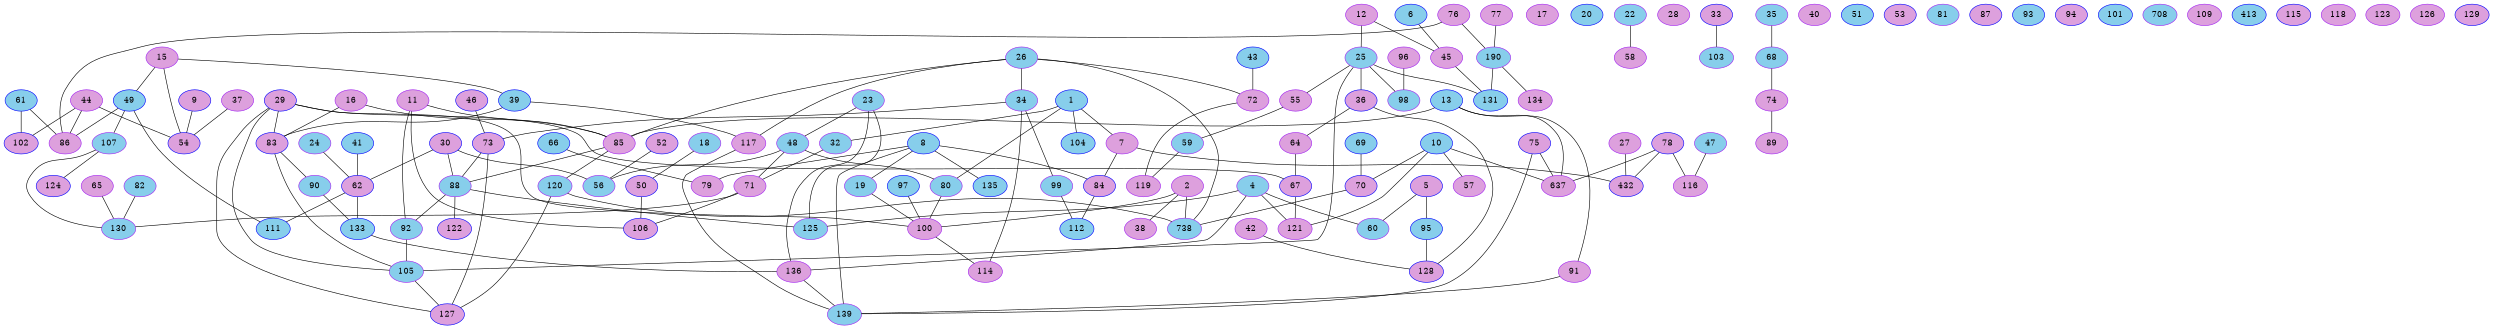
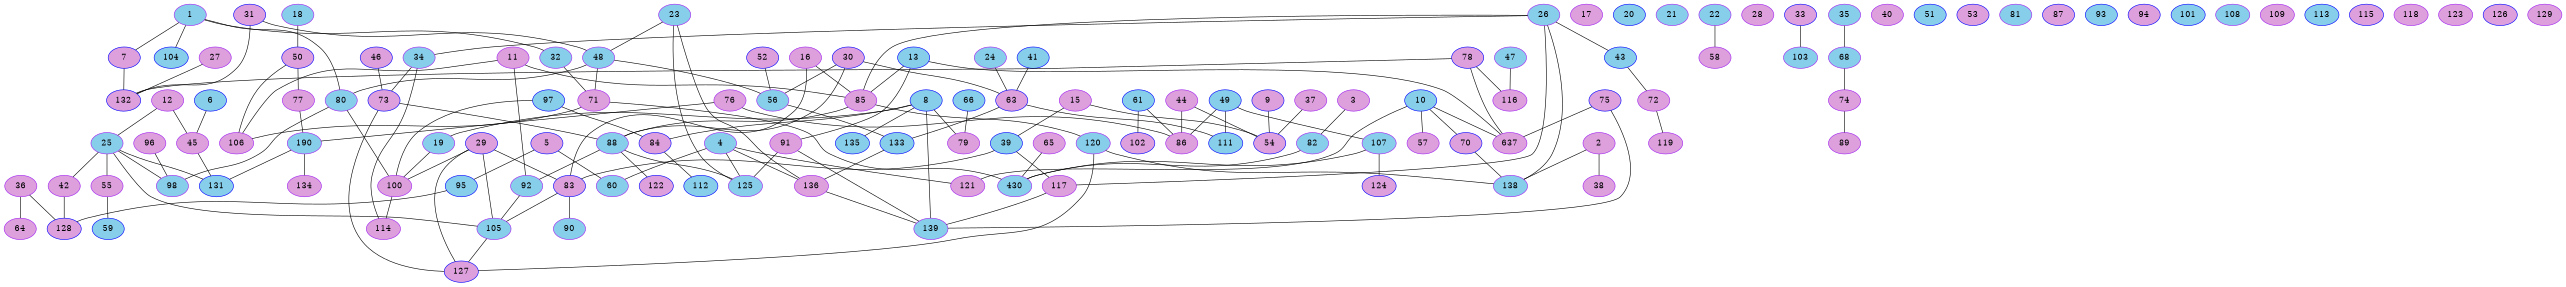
node "31": added
node "21": added
node "708": label "708" -> "108"
node "413": label "413" -> "113"
node "126": color purple -> blue
node "129": color blue -> purple
edge "26" -- "72": now "26" -- "43"
edge "15" -- "49": removed
edge "25" -- "36": now "25" -- "42"
edge "50" -- "77": added
node "1": color blue -> purple
node "3": added
node "36": color blue -> purple
edge "44" -- "102": removed
node "7": color purple -> blue
node "59": color purple -> blue
node "69": removed
edge "80" -- "98": added
edge "7" -- "84": now "97" -- "84"
edge "59" -- "119": removed
edge "91" -- "125": added
node "62": label "62" -> "63"
node "99": removed
node "67": removed
node "432": label "432" -> "132"
edge "90" -- "133": now "56" -- "133"
edge "2" -- "100": removed
node "130": label "130" -> "430"
node "106": color blue -> purple
node "738": label "738" -> "138"
